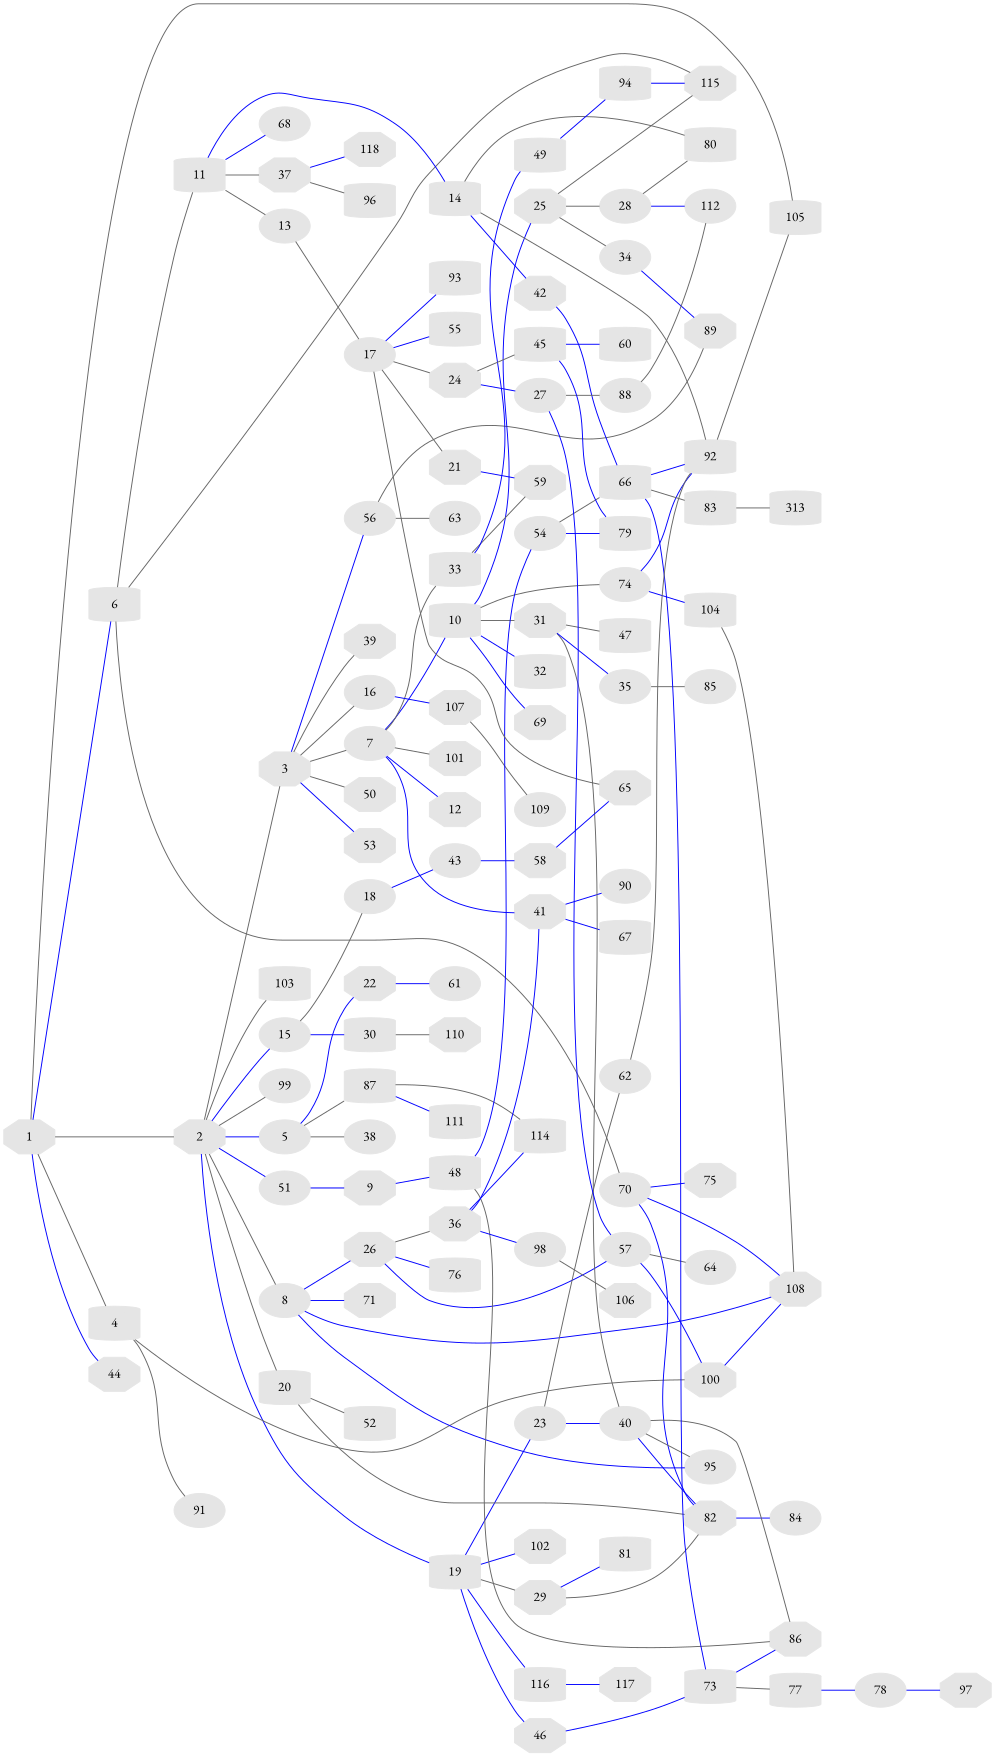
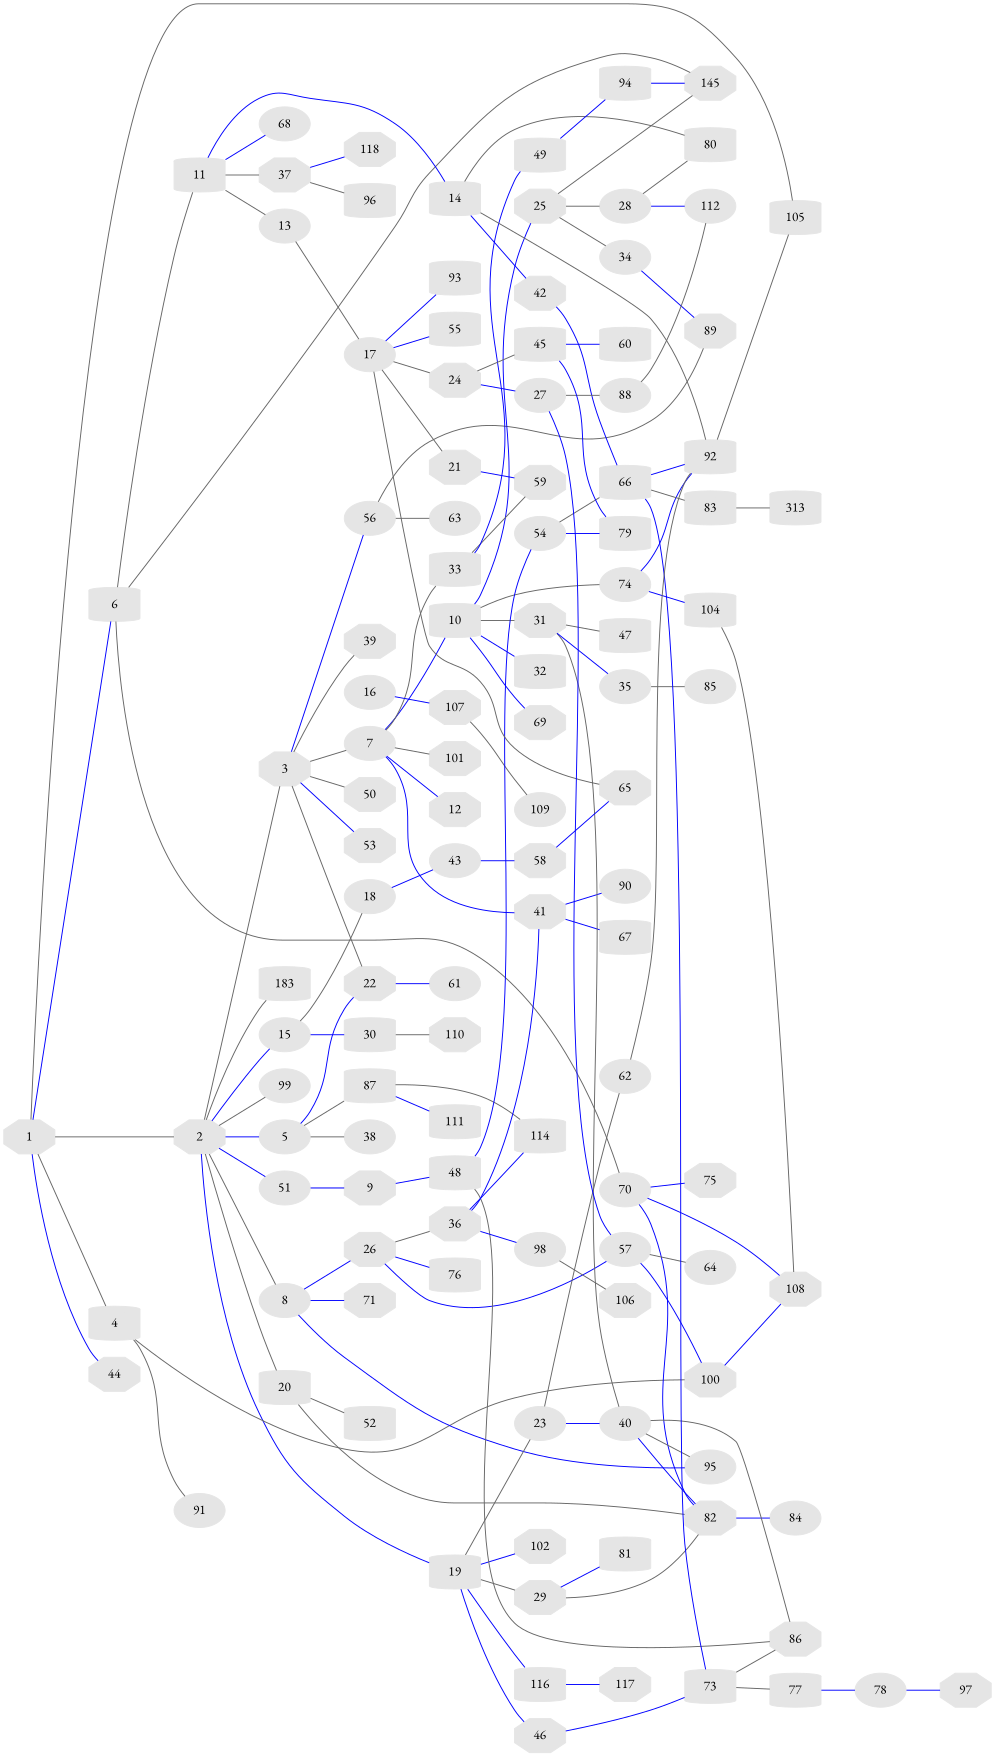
node "115": label "115" -> "145"
edge "16" -- "3": now "22" -- "3"
node "103": label "103" -> "183"
edge "108" -- "8": removed
edge "23" -- "19": color blue -> gray40
edge "86" -- "73": color blue -> gray40
